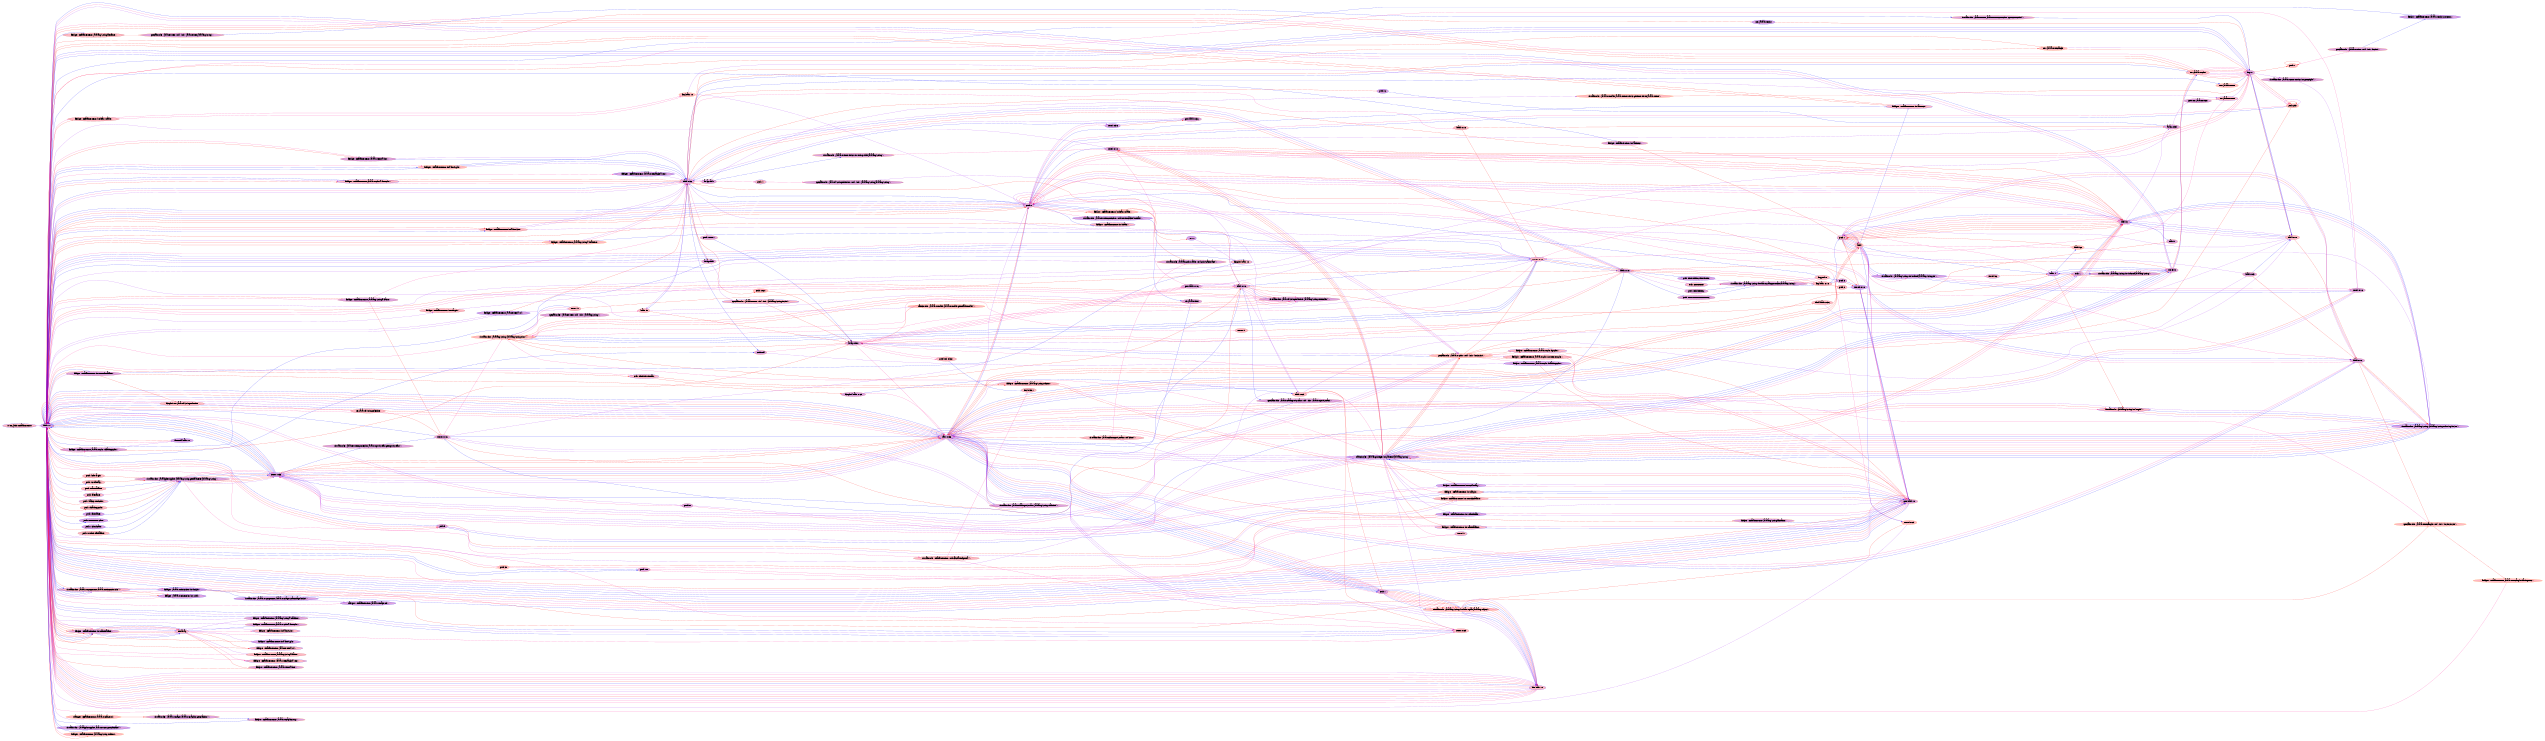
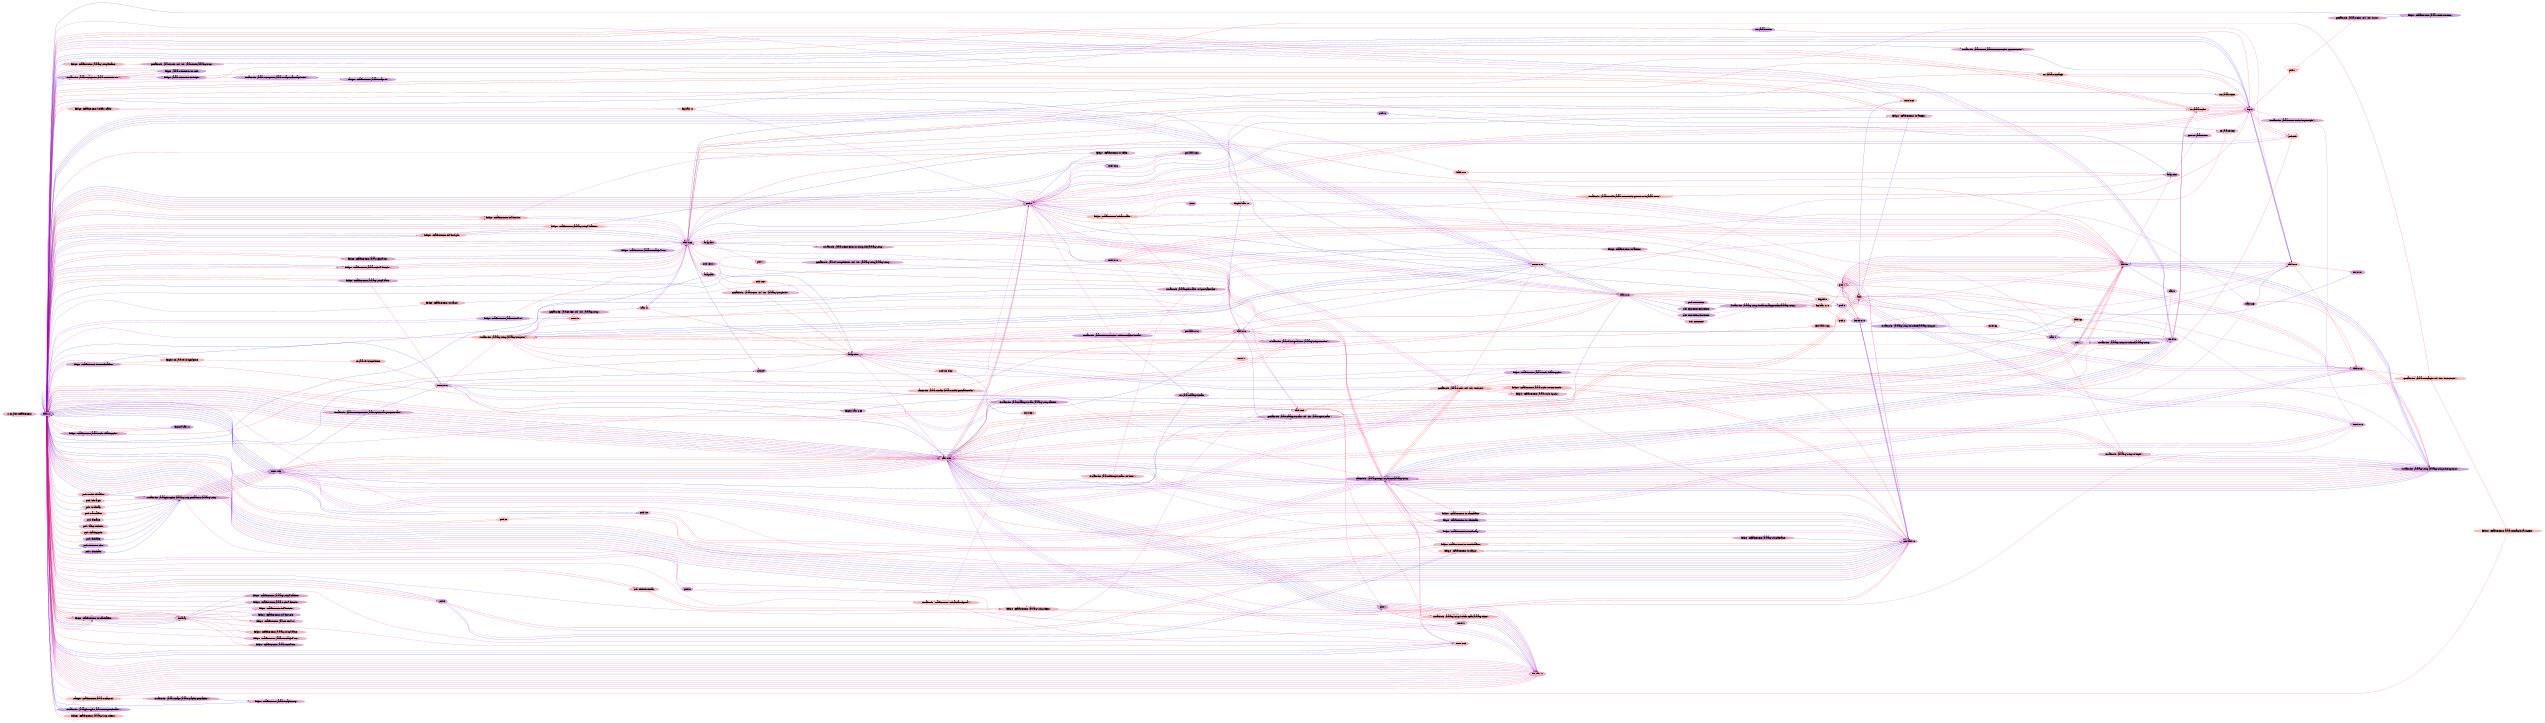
node "inc.i $r18 1": added
node "new java.io.Font": label "new java.io.Font" -> "new java.io.DataInputStream"
